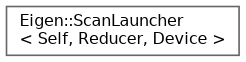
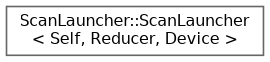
node "Eigen::ScanLauncher < Self, Reducer, Device >": label "Eigen::ScanLauncher < Self, Reducer, Device >" -> "ScanLauncher::ScanLauncher < Self, Reducer, Device >"
